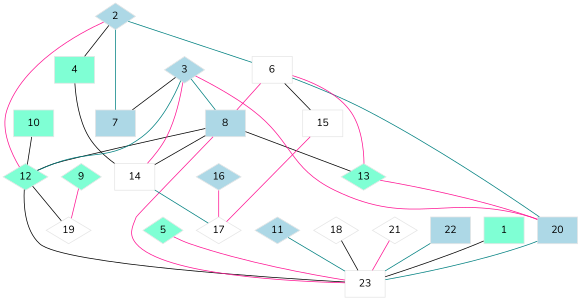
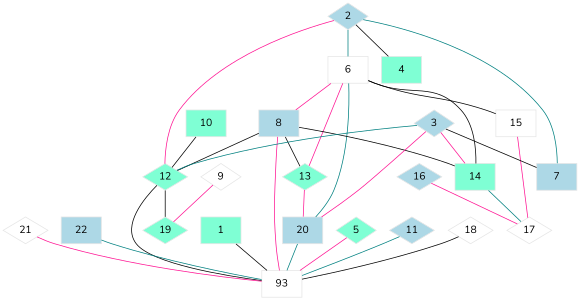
edge "3" -- "8": removed
edge "4" -- "14": now "6" -- "14"
node "9": fillcolor aquamarine -> white
node "14": fillcolor white -> aquamarine
node "19": fillcolor white -> aquamarine
node "23": label "23" -> "93"
